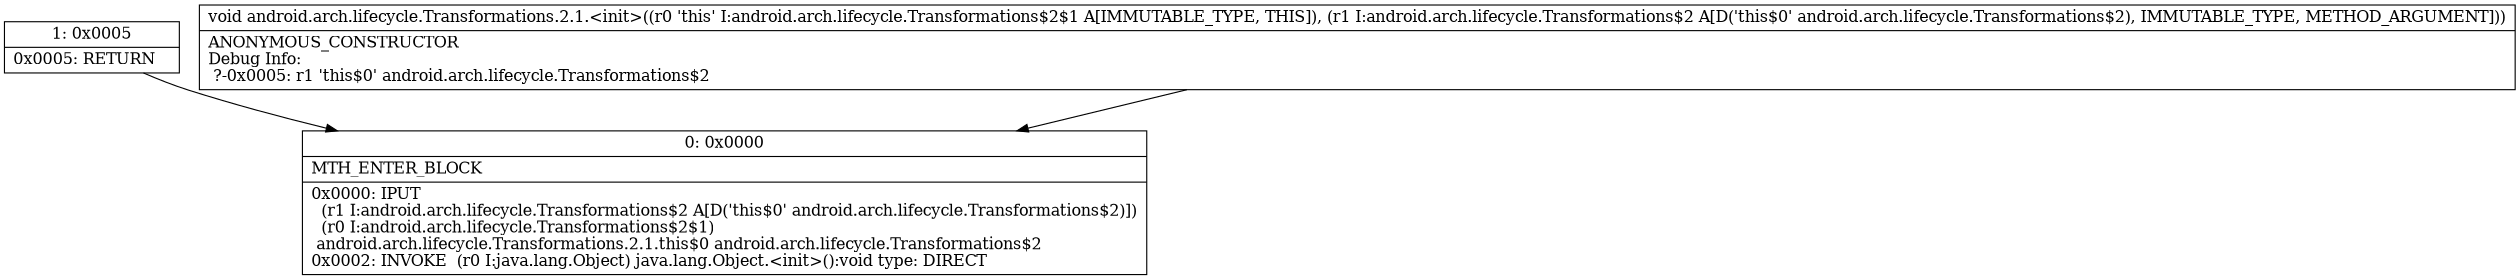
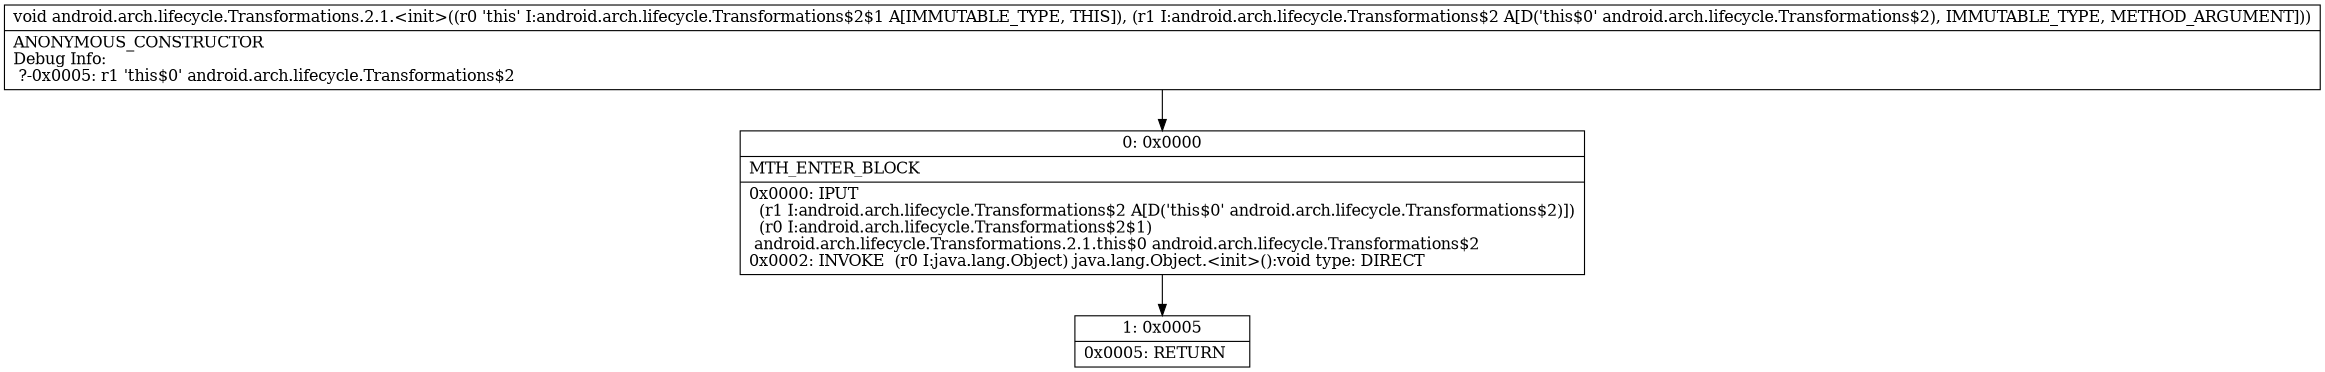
edge "1: 0x0005" -> "0: 0x0000": reversed
